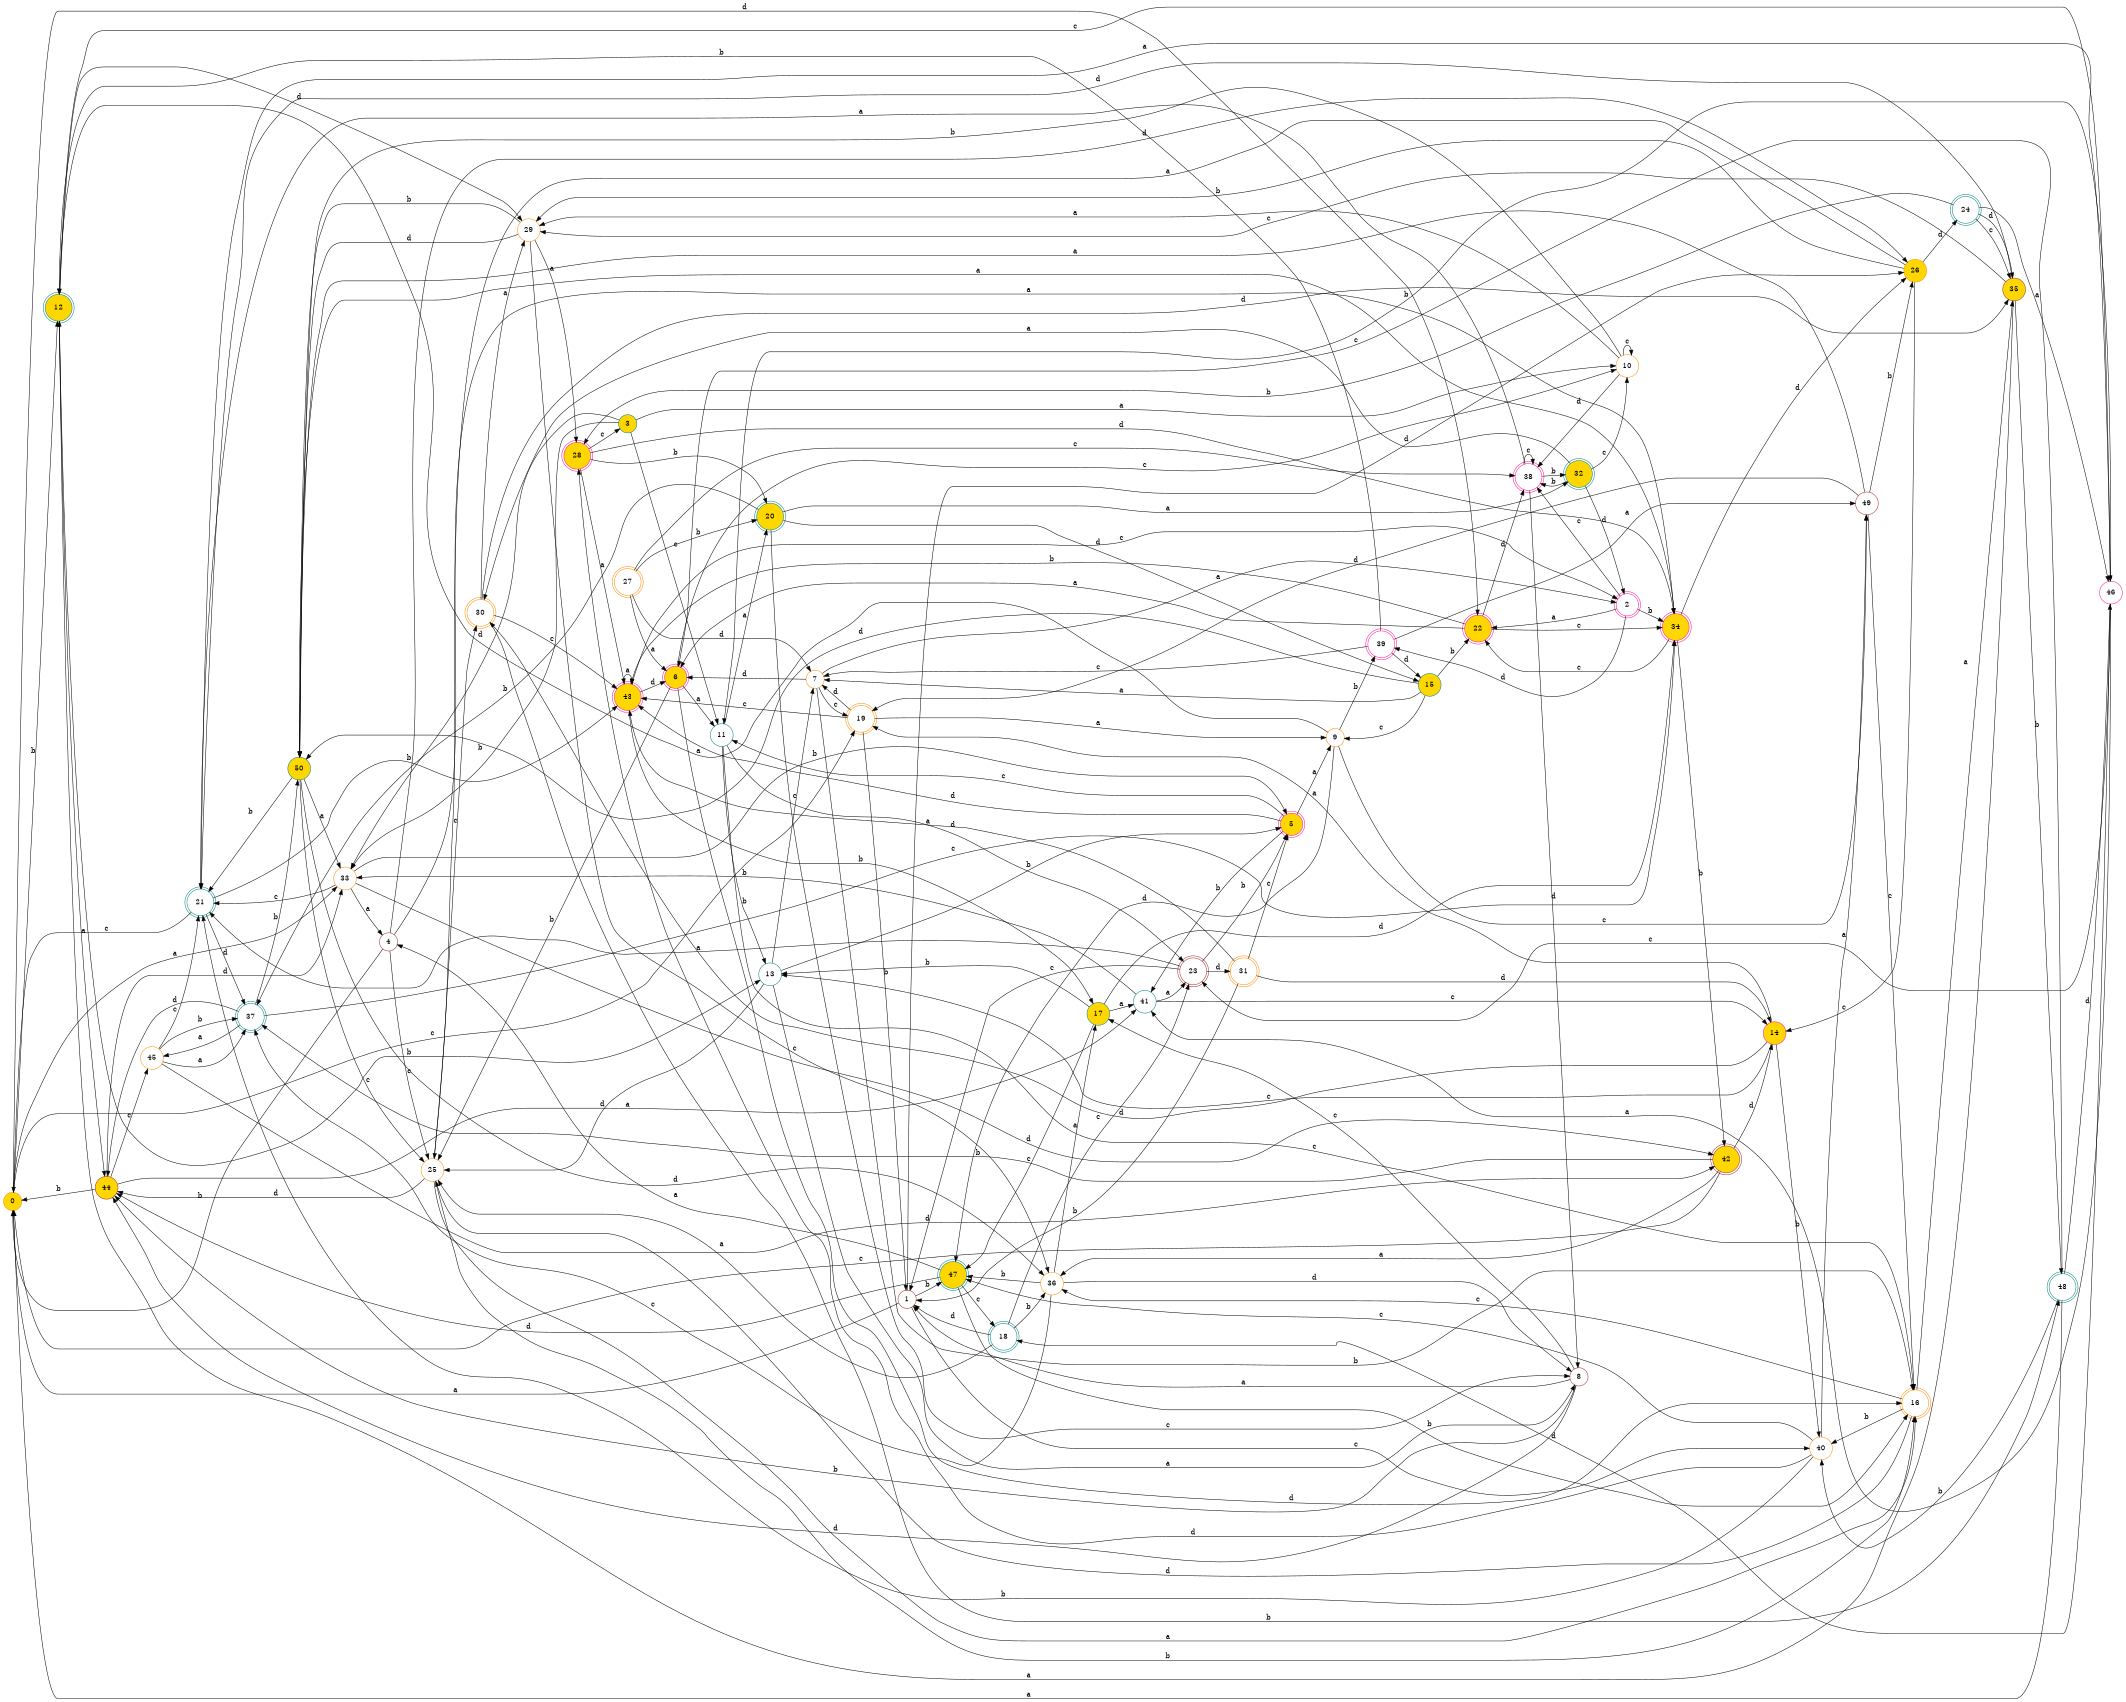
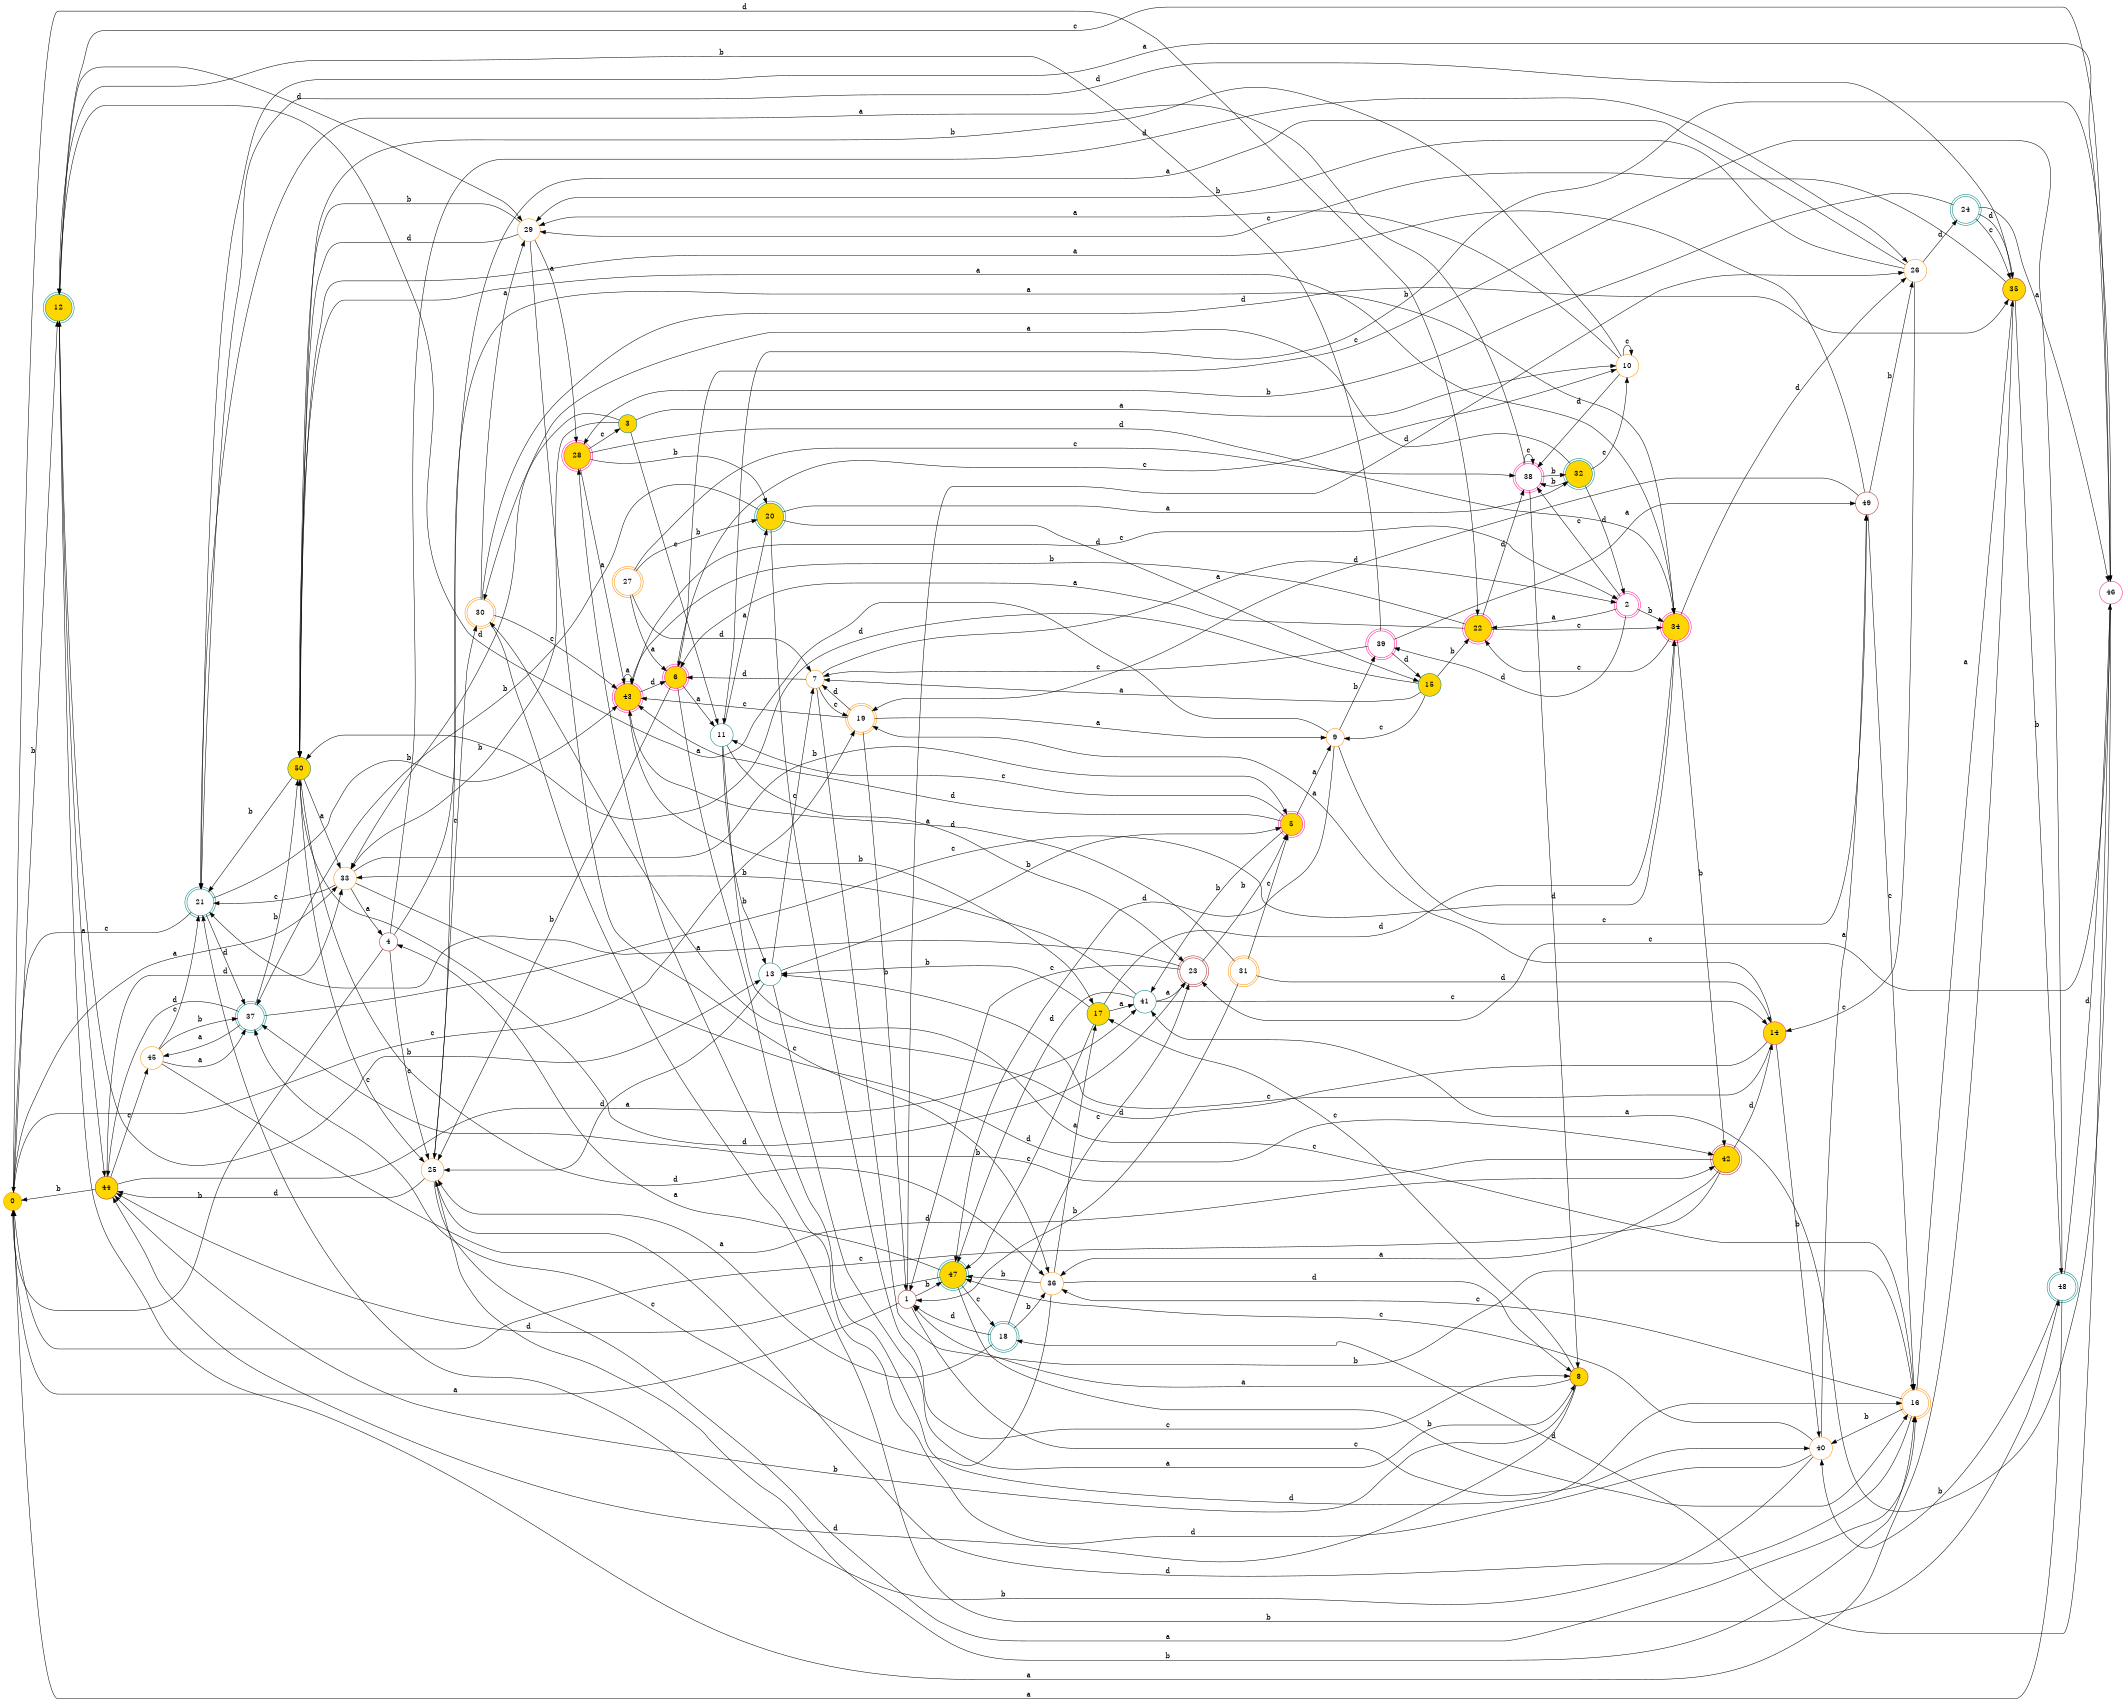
node "26": fillcolor gold -> white
edge "23" -> "31": now "23" -> "50"
edge "41" -> "47": added, label "d"
node "8": fillcolor white -> gold
